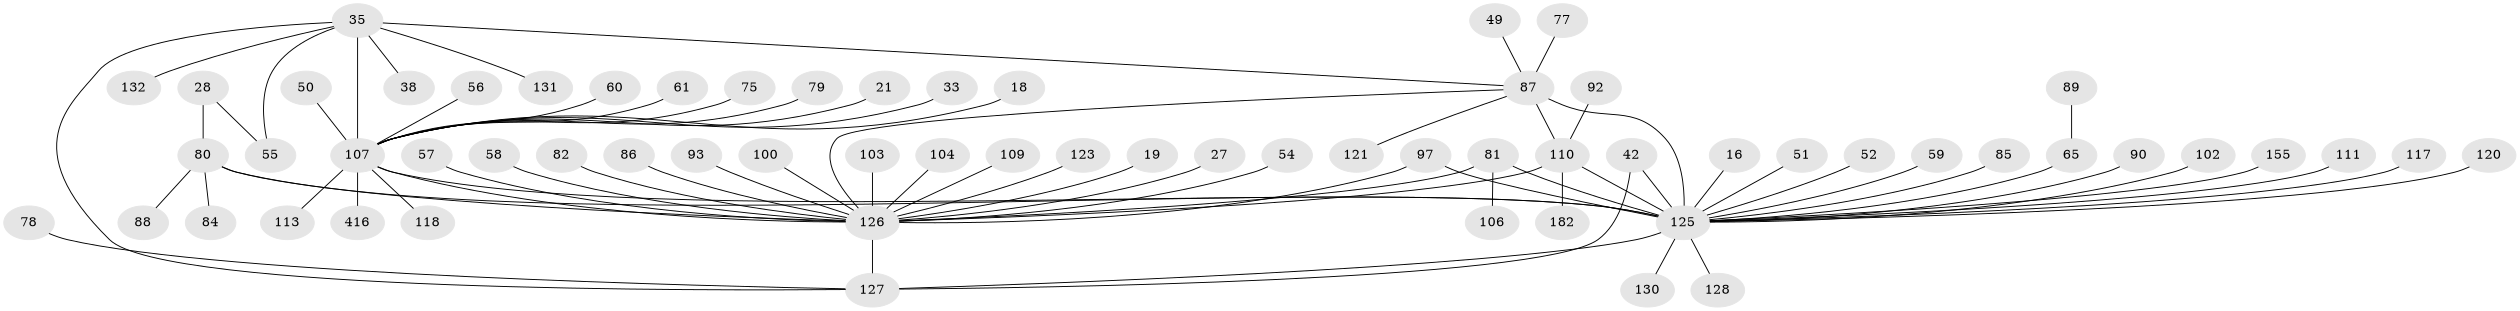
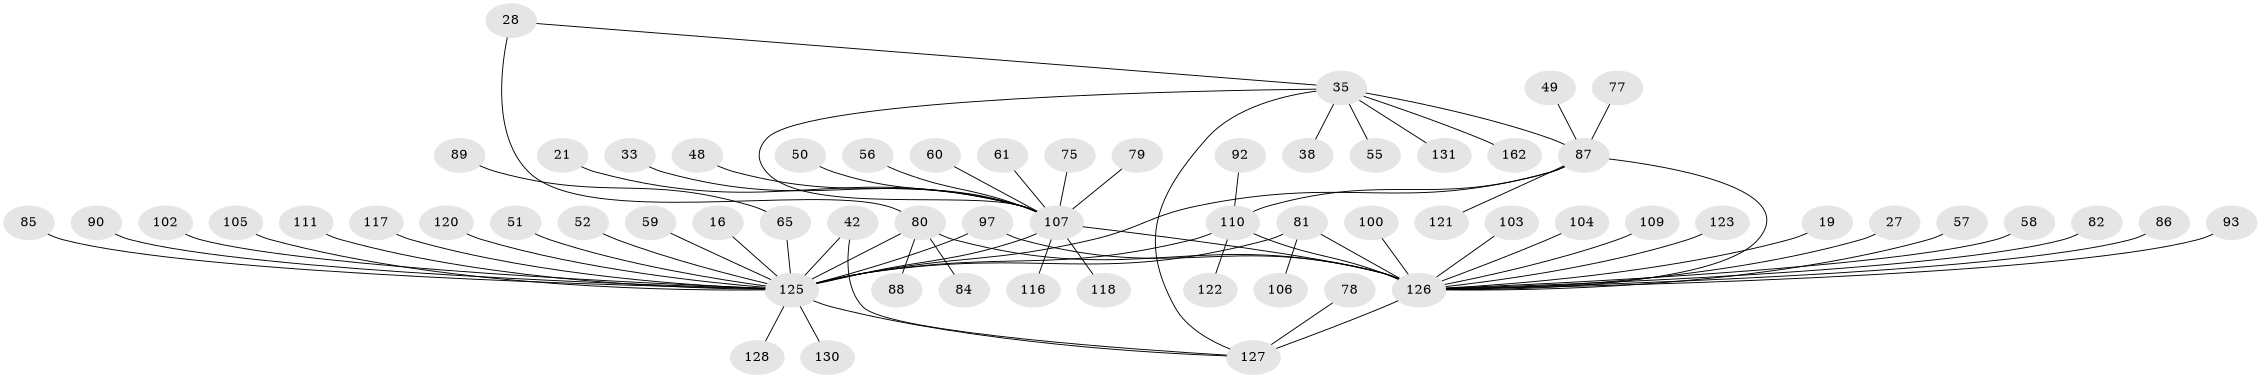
node "132": label "132" -> "162"
node "18": label "18" -> "48"
edge "28" -- "55": now "28" -- "35"
node "54": removed
node "155": label "155" -> "105"
node "113": removed
node "416": label "416" -> "116"
node "182": label "182" -> "122"
